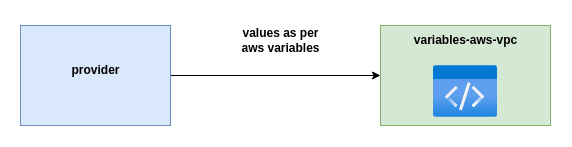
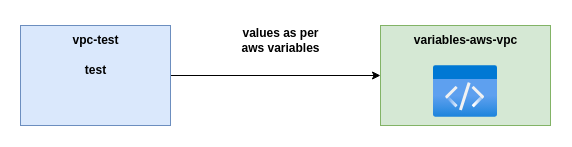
node "vpc-test": added
node "provider": label "provider" -> "test"
